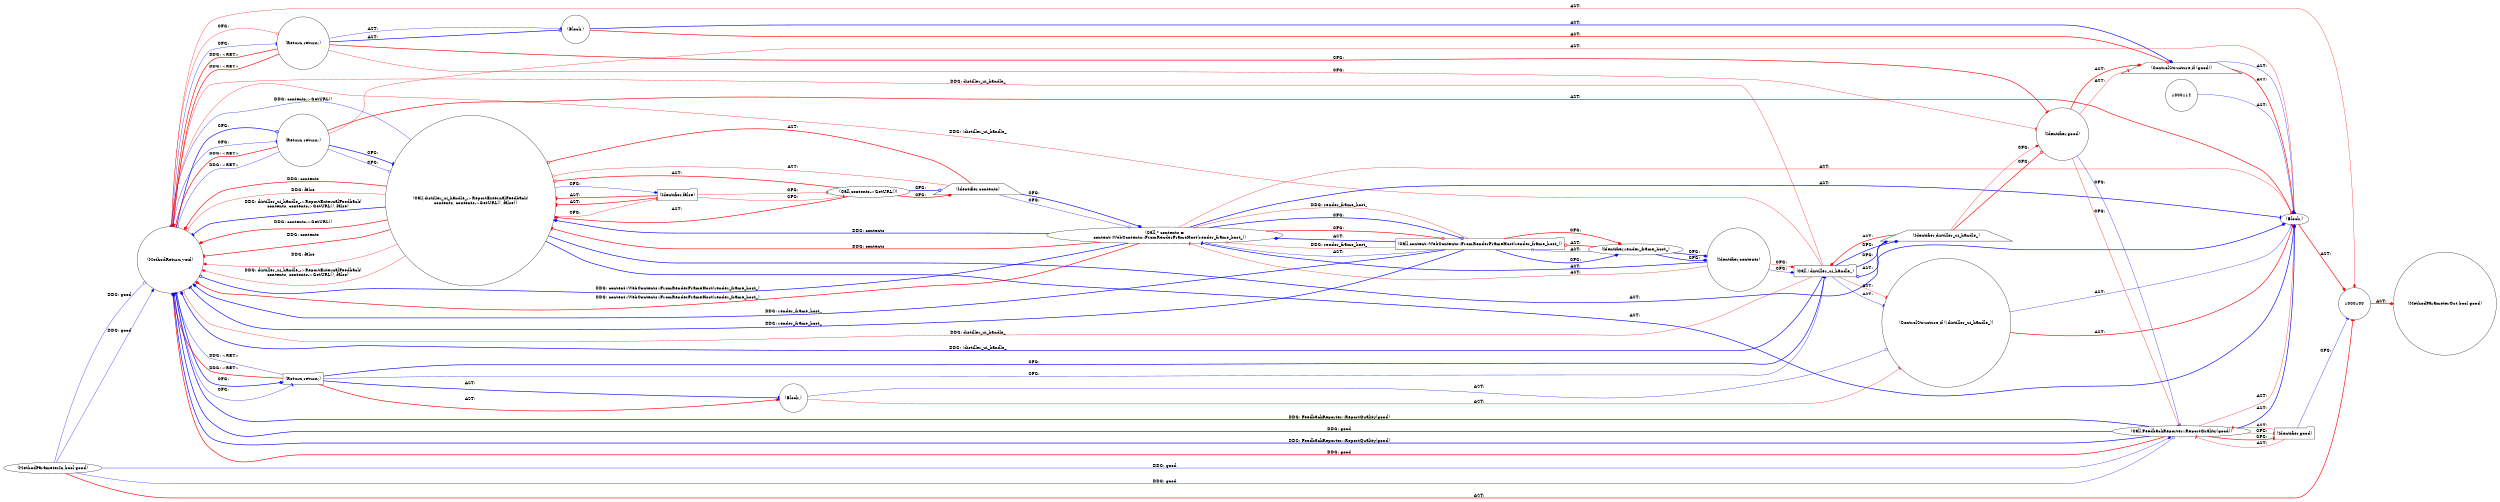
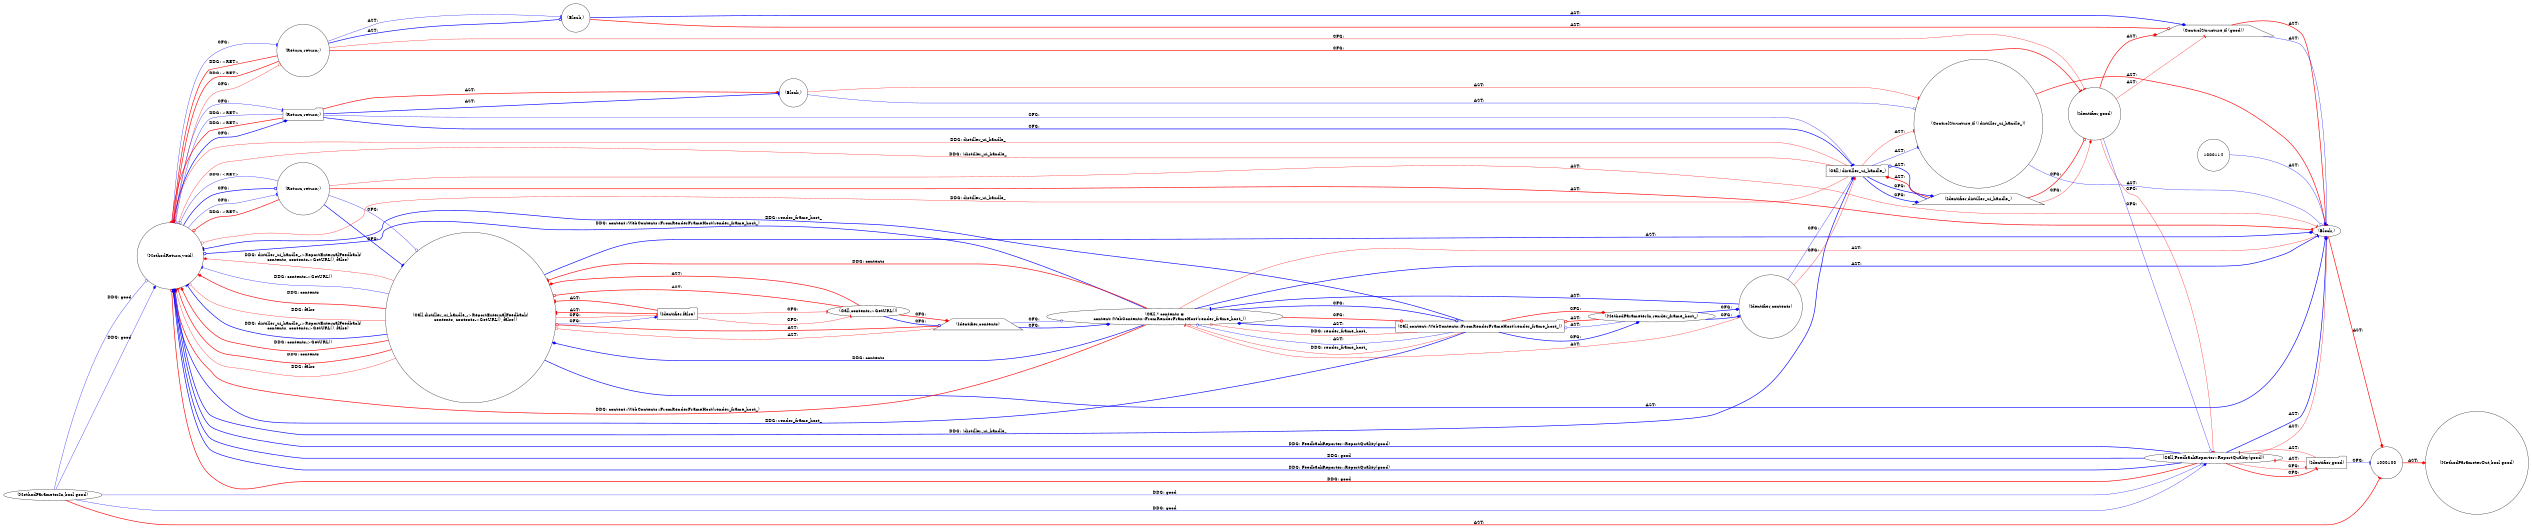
edge "(MethodReturn,void)" -> "1000100": removed, label "AST:"
node "(Identifier,render_frame_host_)": label "(Identifier,render_frame_host_)" -> "(MethodParameterIn,render_frame_host_)"
